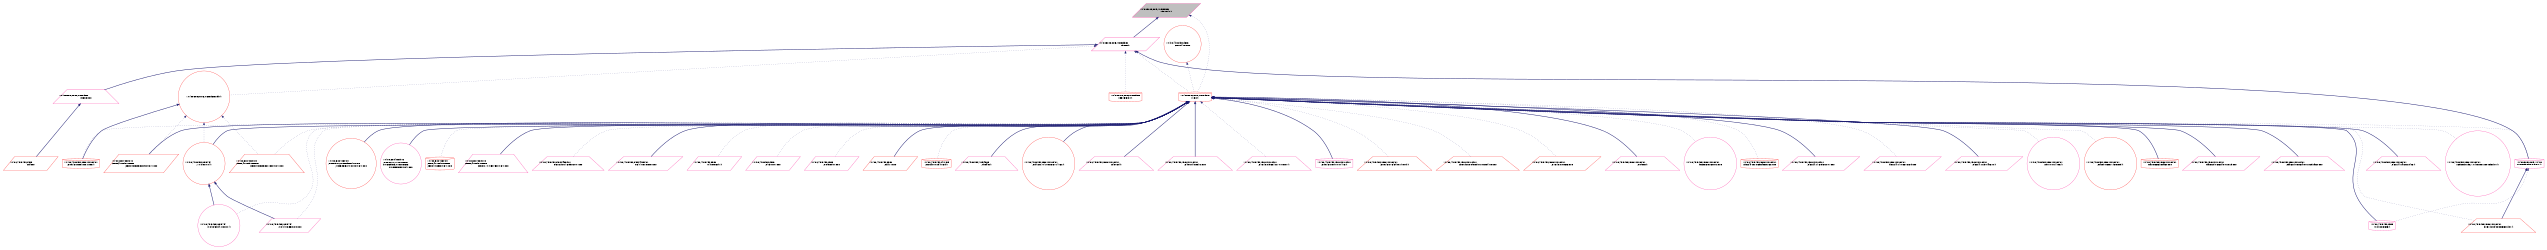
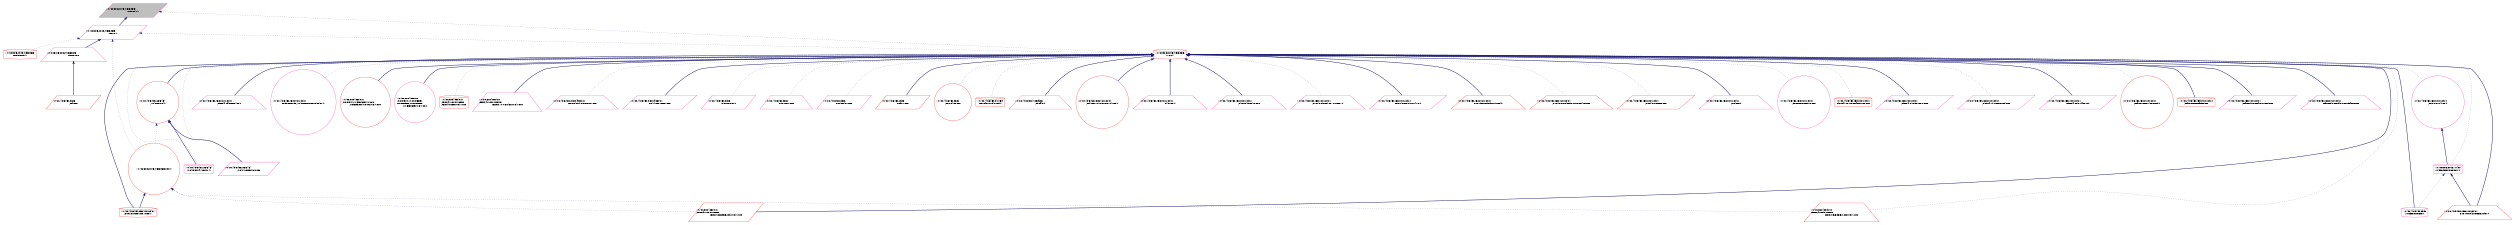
edge "xmippCore/core/metadata _vec.h" -> "xmipp/libraries/data /sampling.cpp": reversed
edge "xmippCore/core/xmipp _metadata_program.h" -> "xmippCore/core/metadata _base.h": now "xmippCore/core/xmipp _metadata_program.h" -> "xmipp/libraries/reconstruction /common_lines.h"
edge "xmipp/libraries/reconstruction /angular_neighbourhood.h" -> "xmippCore/core/metadata _vec.h": style dotted -> bold
edge "xmipp/libraries/reconstruction /angular_discrete_assign.h" -> "xmippCore/core/metadata _vec.h": style dotted -> bold
edge "xmipp/libraries/reconstruction /angular_accuracy_pca.h" -> "xmippCore/core/metadata _vec.h": style dotted -> bold
edge "xmipp/libraries/parallel /xmipp_mpi.h" -> "xmippCore/core/metadata_db.h": reversed
node "xmipp/libraries/data /phantom.cpp": shape parallelogram -> trapezium
node "xmipp/libraries/reconstruction /angular_commonline.h": shape cylinder -> parallelogram
node "xmipp/libraries/parallel /mpi_classify_FTTRI.h": shape circle -> cylinder
node "xmipp/libraries/data /mpi_operate.h": label "xmipp/libraries/data /mpi_operate.h" -> "xmipp/libraries/data /image_operate.h"
